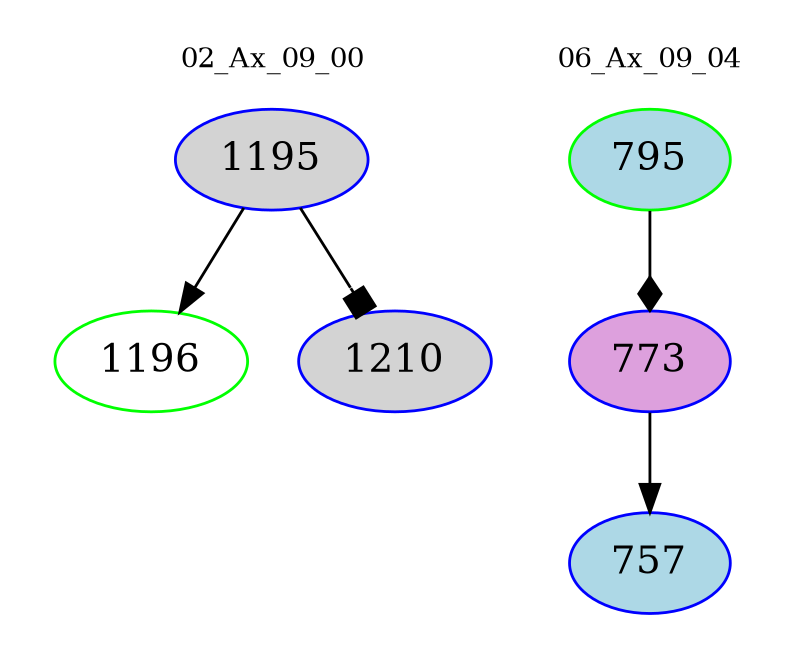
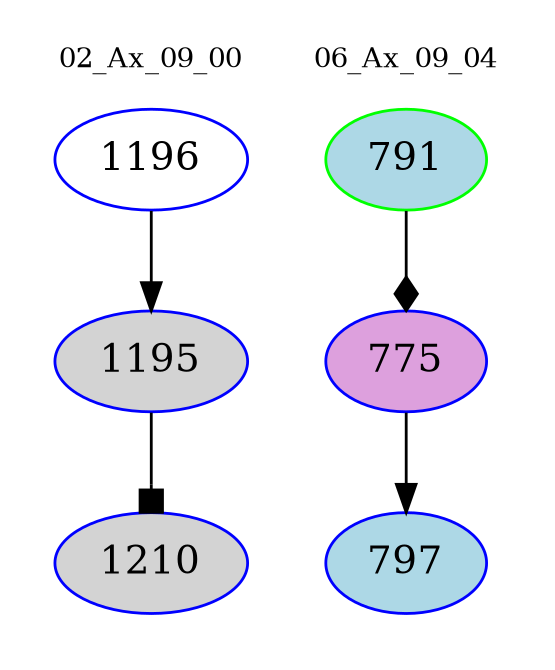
node "795": label "795" -> "791"
edge "1195" -> "1196": reversed
node "1196": color green -> blue
node "773": label "773" -> "775"
node "757": label "757" -> "797"
